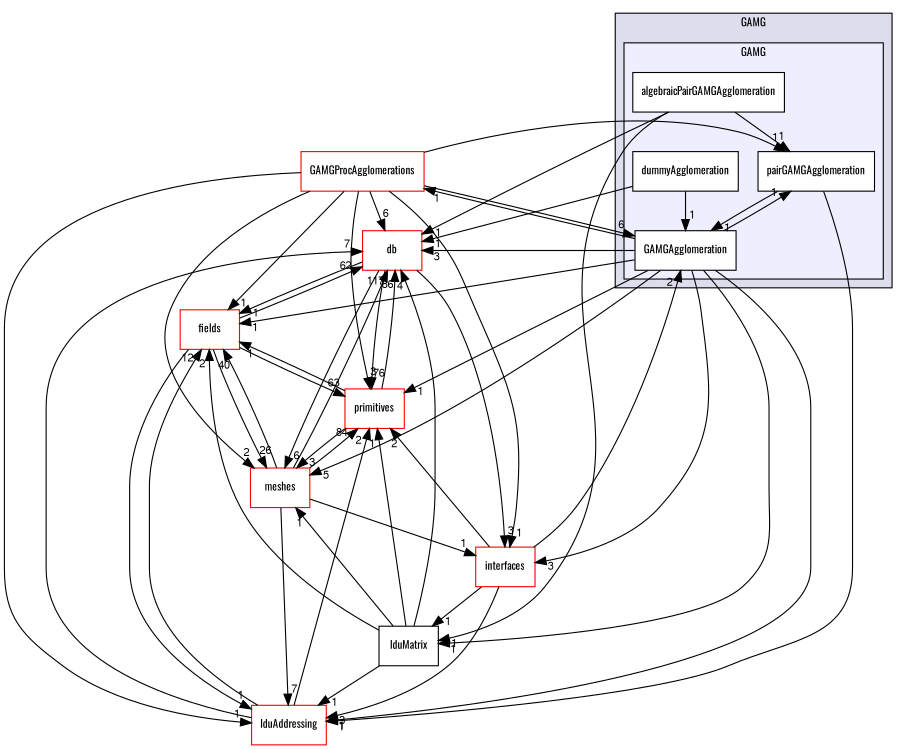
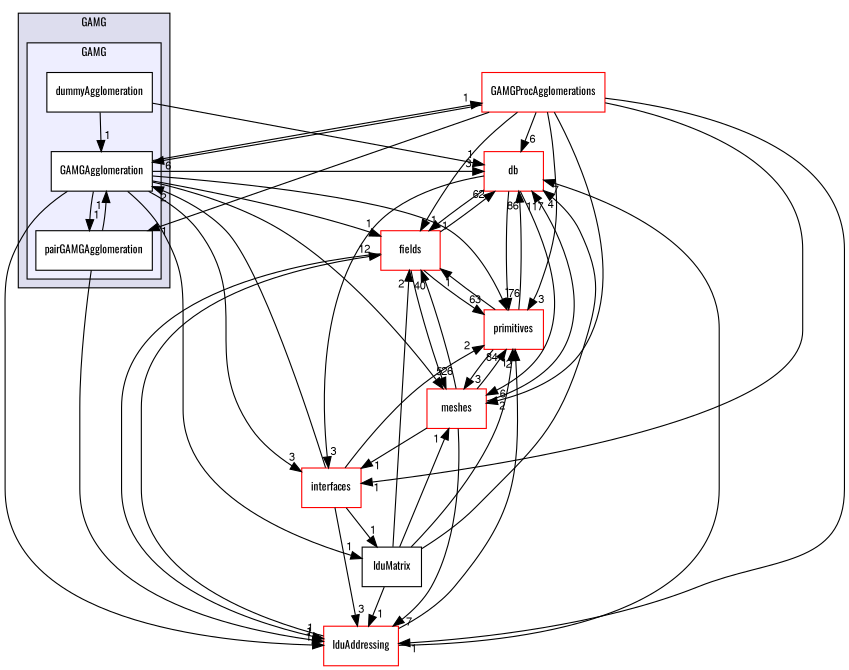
node "algebraicPairGAMGAgglomeration": removed
